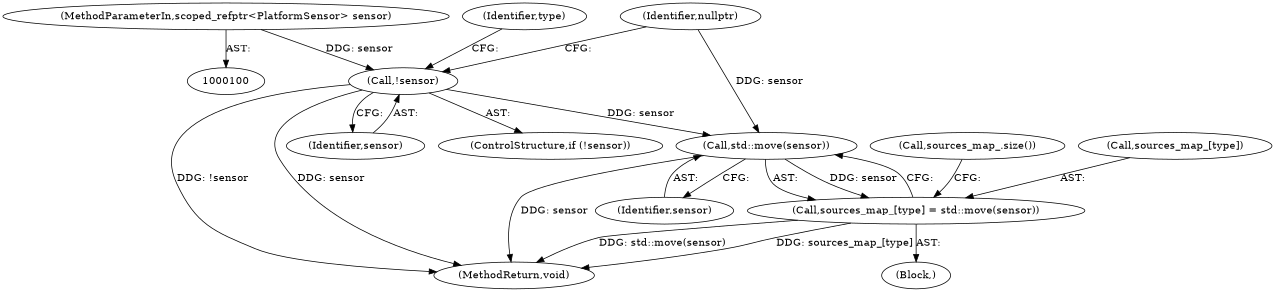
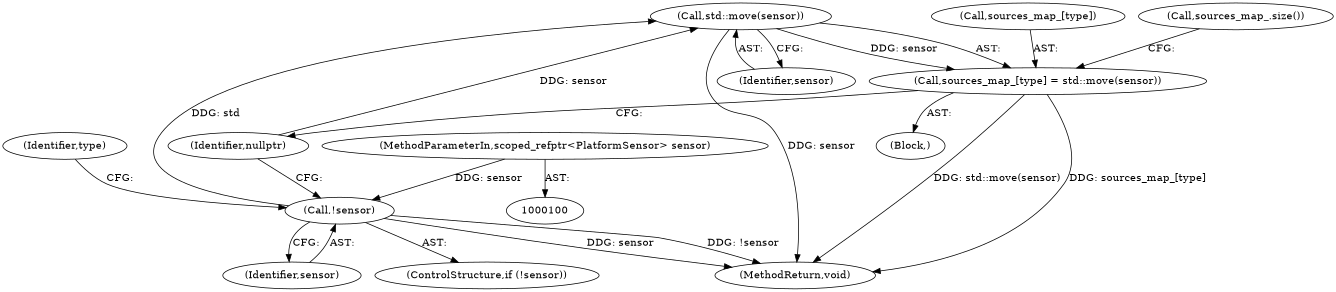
edge "(Call,!sensor)" -> "(Call,std::move(sensor))": label "DDG: sensor" -> "DDG: std"
edge "(Call,sources_map_[type] = std::move(sensor))" -> "(Call,std::move(sensor))": now "(Call,sources_map_[type] = std::move(sensor))" -> "(Identifier,nullptr)"
